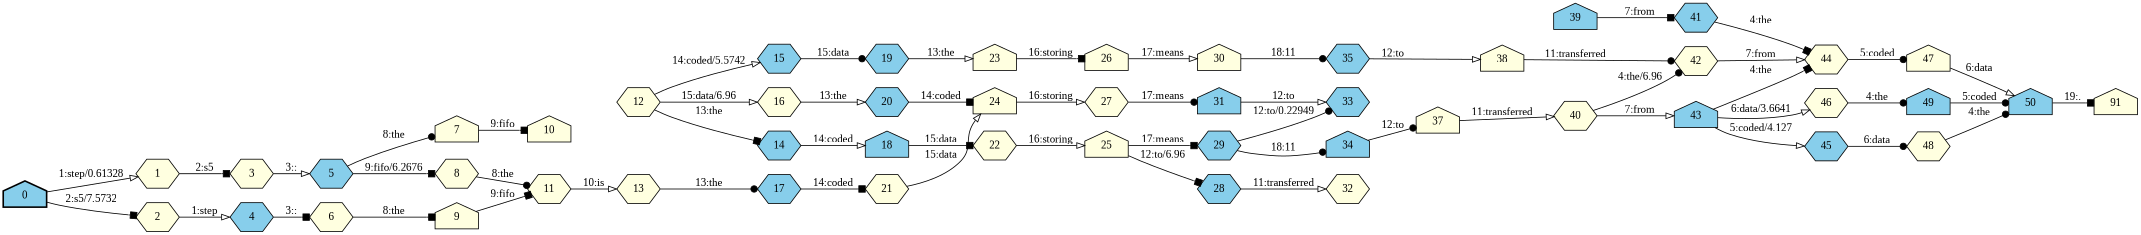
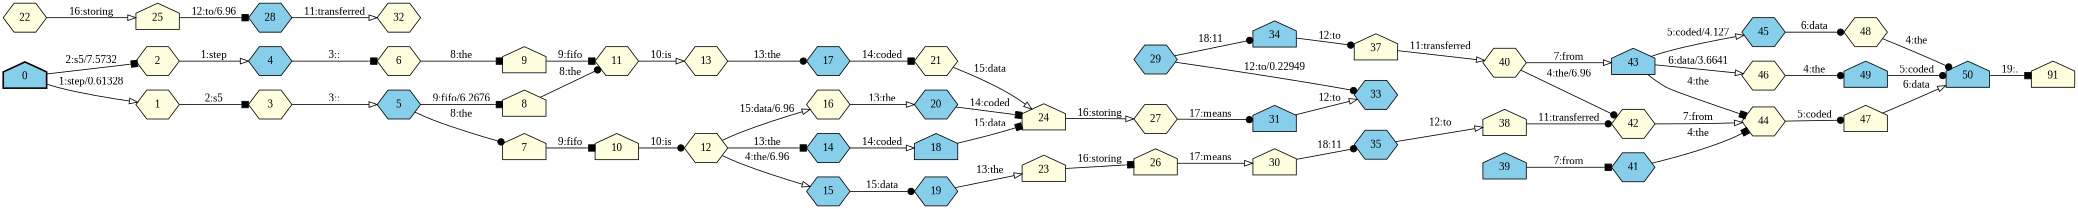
edge "12" -> "15": label "14:coded/5.5742" -> "4:the/6.96"
edge "18" -> "22": now "18" -> "24"
edge "25" -> "29": removed, label "17:means"
edge "10" -> "12": added, label "10:is"
node "8": shape hexagon -> house
